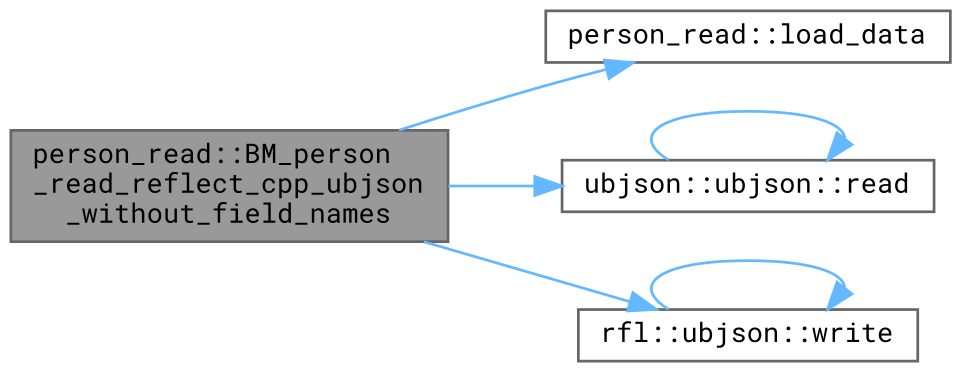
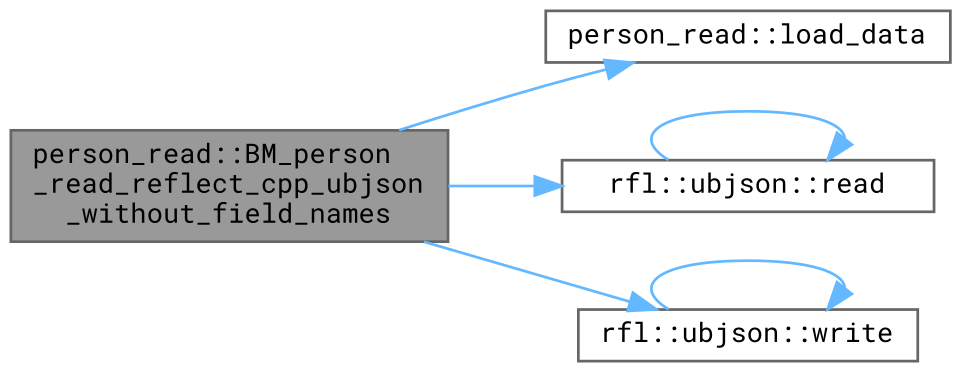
node "ubjson::ubjson::read": label "ubjson::ubjson::read" -> "rfl::ubjson::read"
